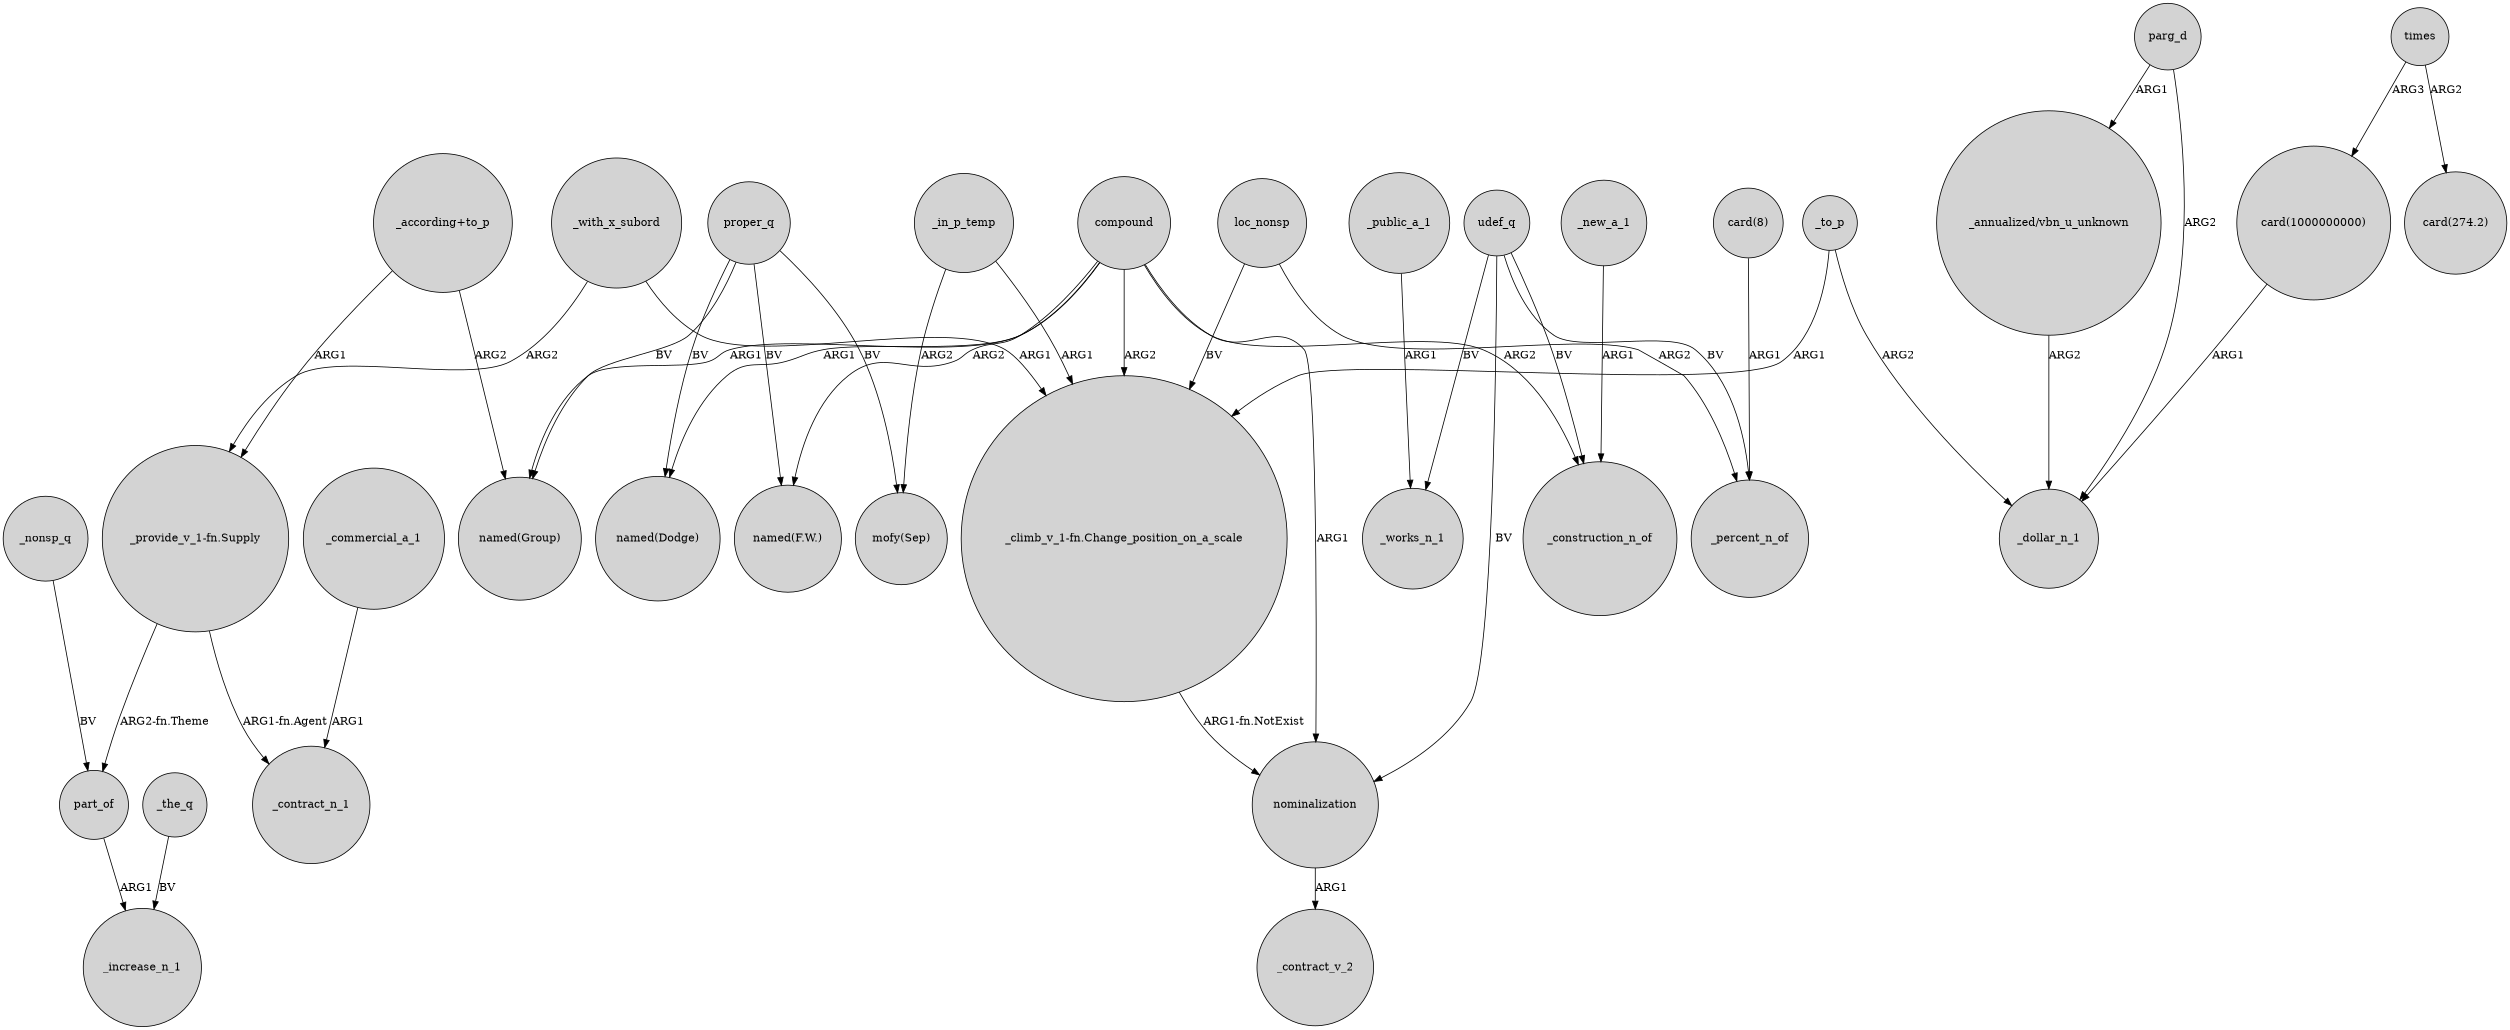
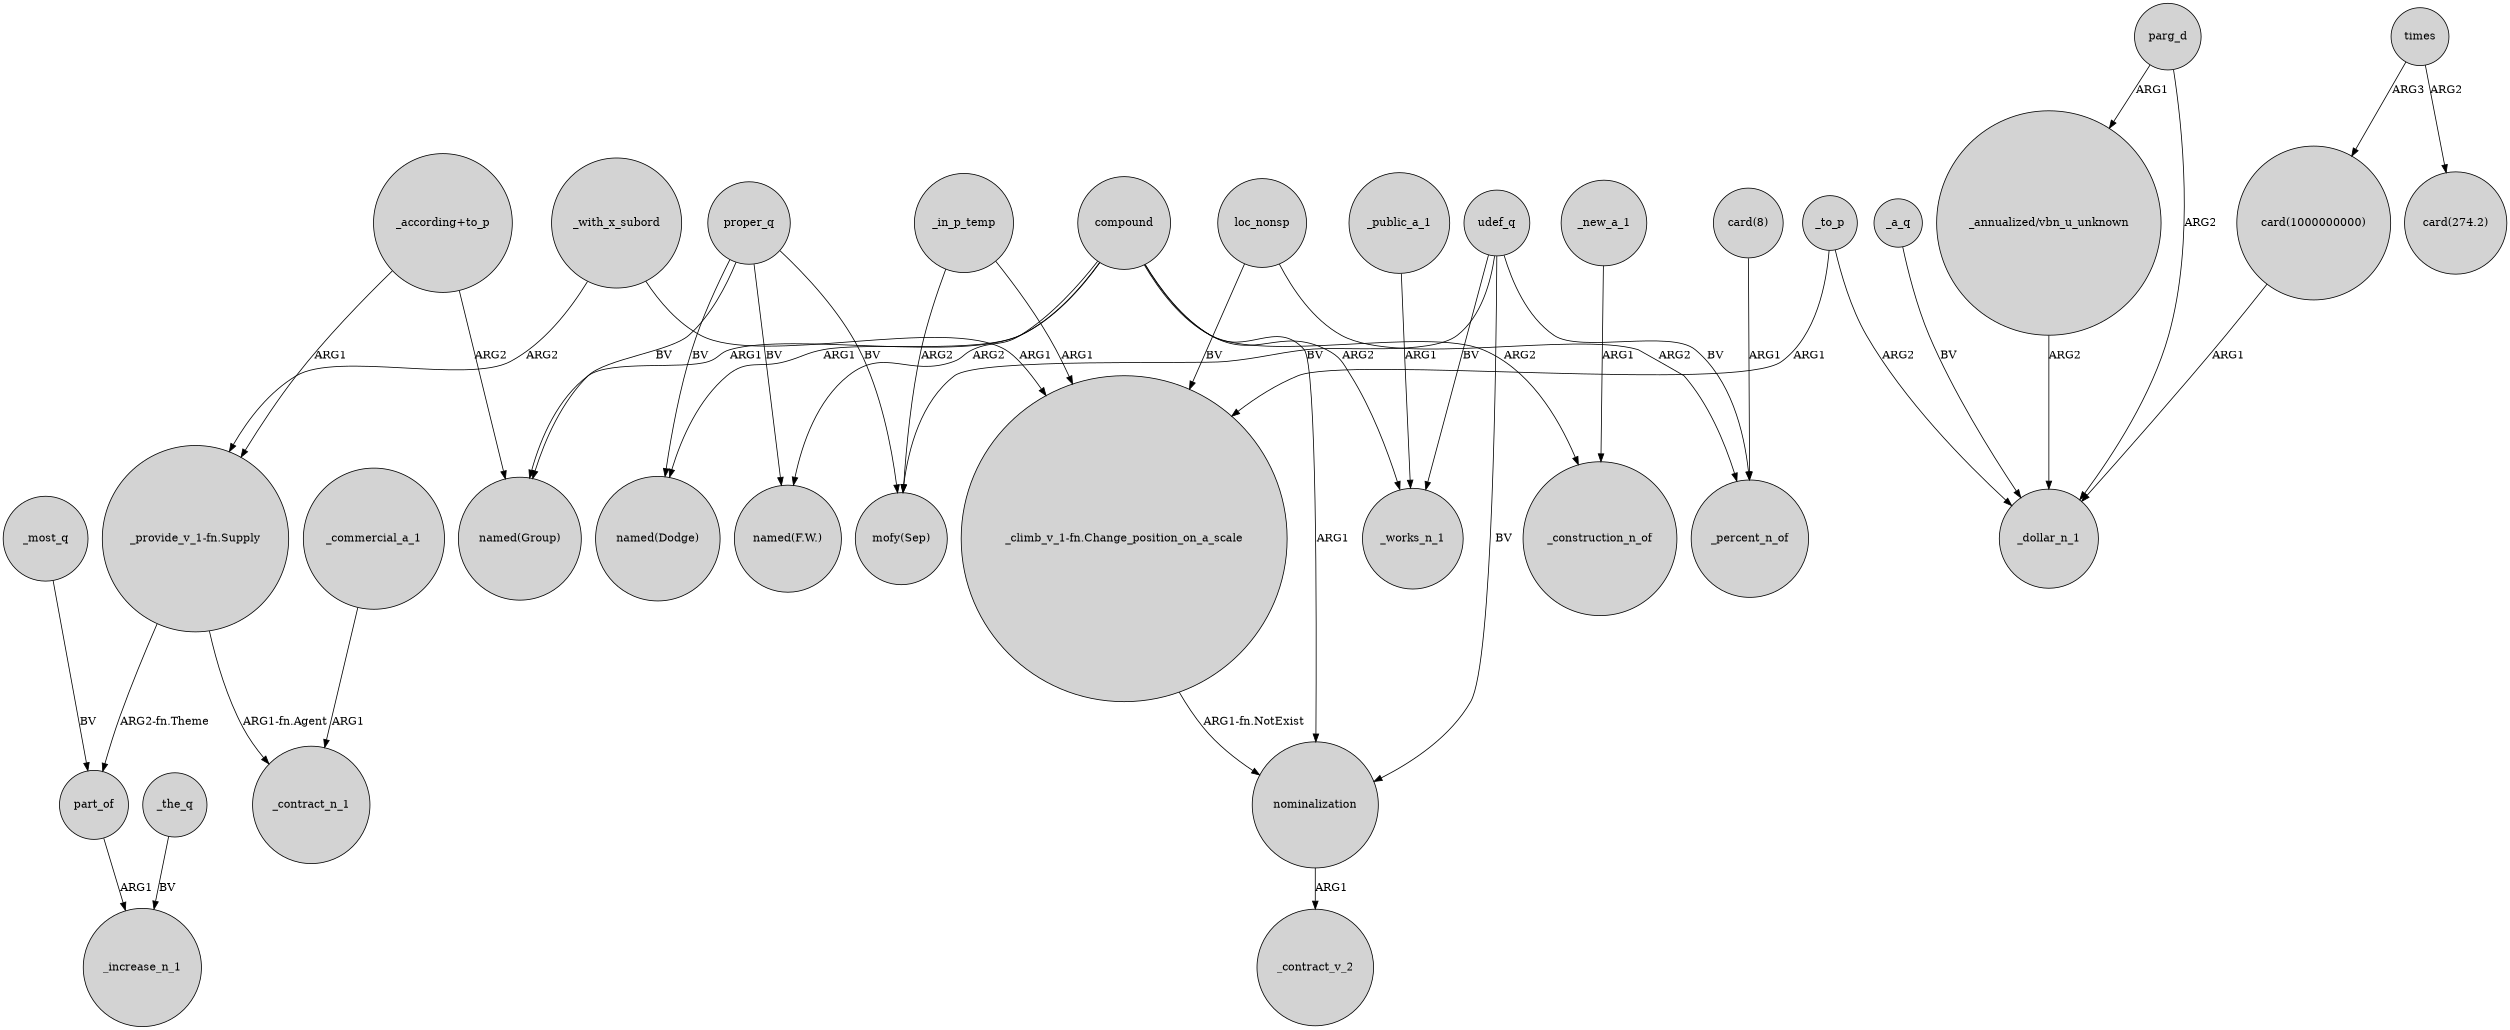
node "_a_q": added
edge "compound" -> "_climb_v_1-fn.Change_position_on_a_scale": now "compound" -> "_works_n_1"
edge "udef_q" -> "_construction_n_of": now "udef_q" -> "mofy(Sep)"
node "_nonsp_q": label "_nonsp_q" -> "_most_q"
